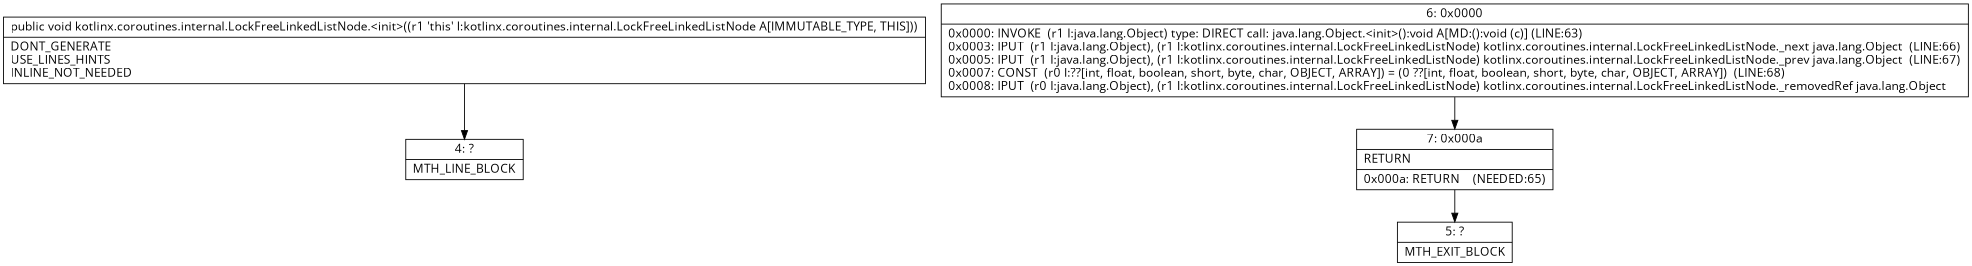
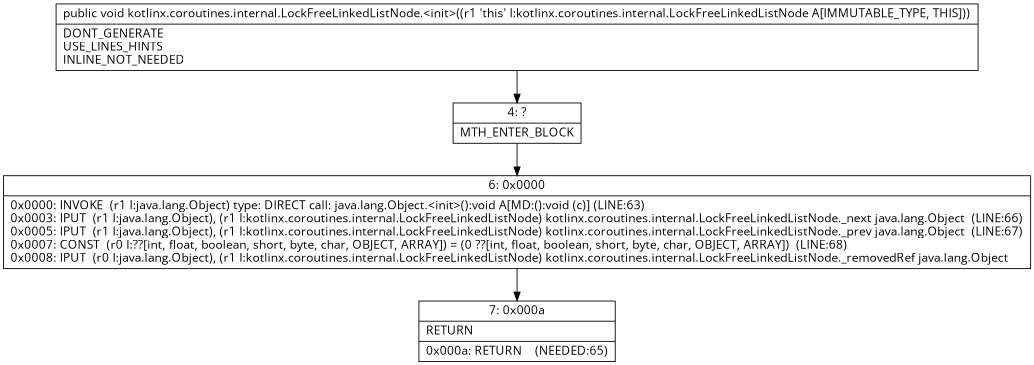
edge "4: ?" -> "6: 0x0000": added
node "4: ?": text "MTH_LINE_BLOCK" -> "MTH_ENTER_BLOCK"
node "5: ?": removed
